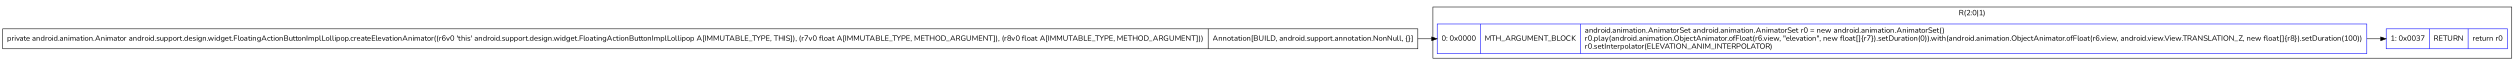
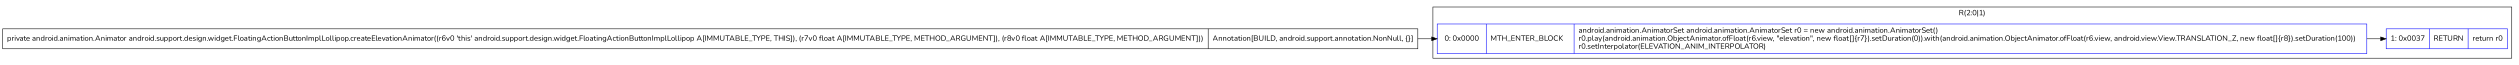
node "0: 0x0000": text "MTH_ARGUMENT_BLOCK" -> "MTH_ENTER_BLOCK"
